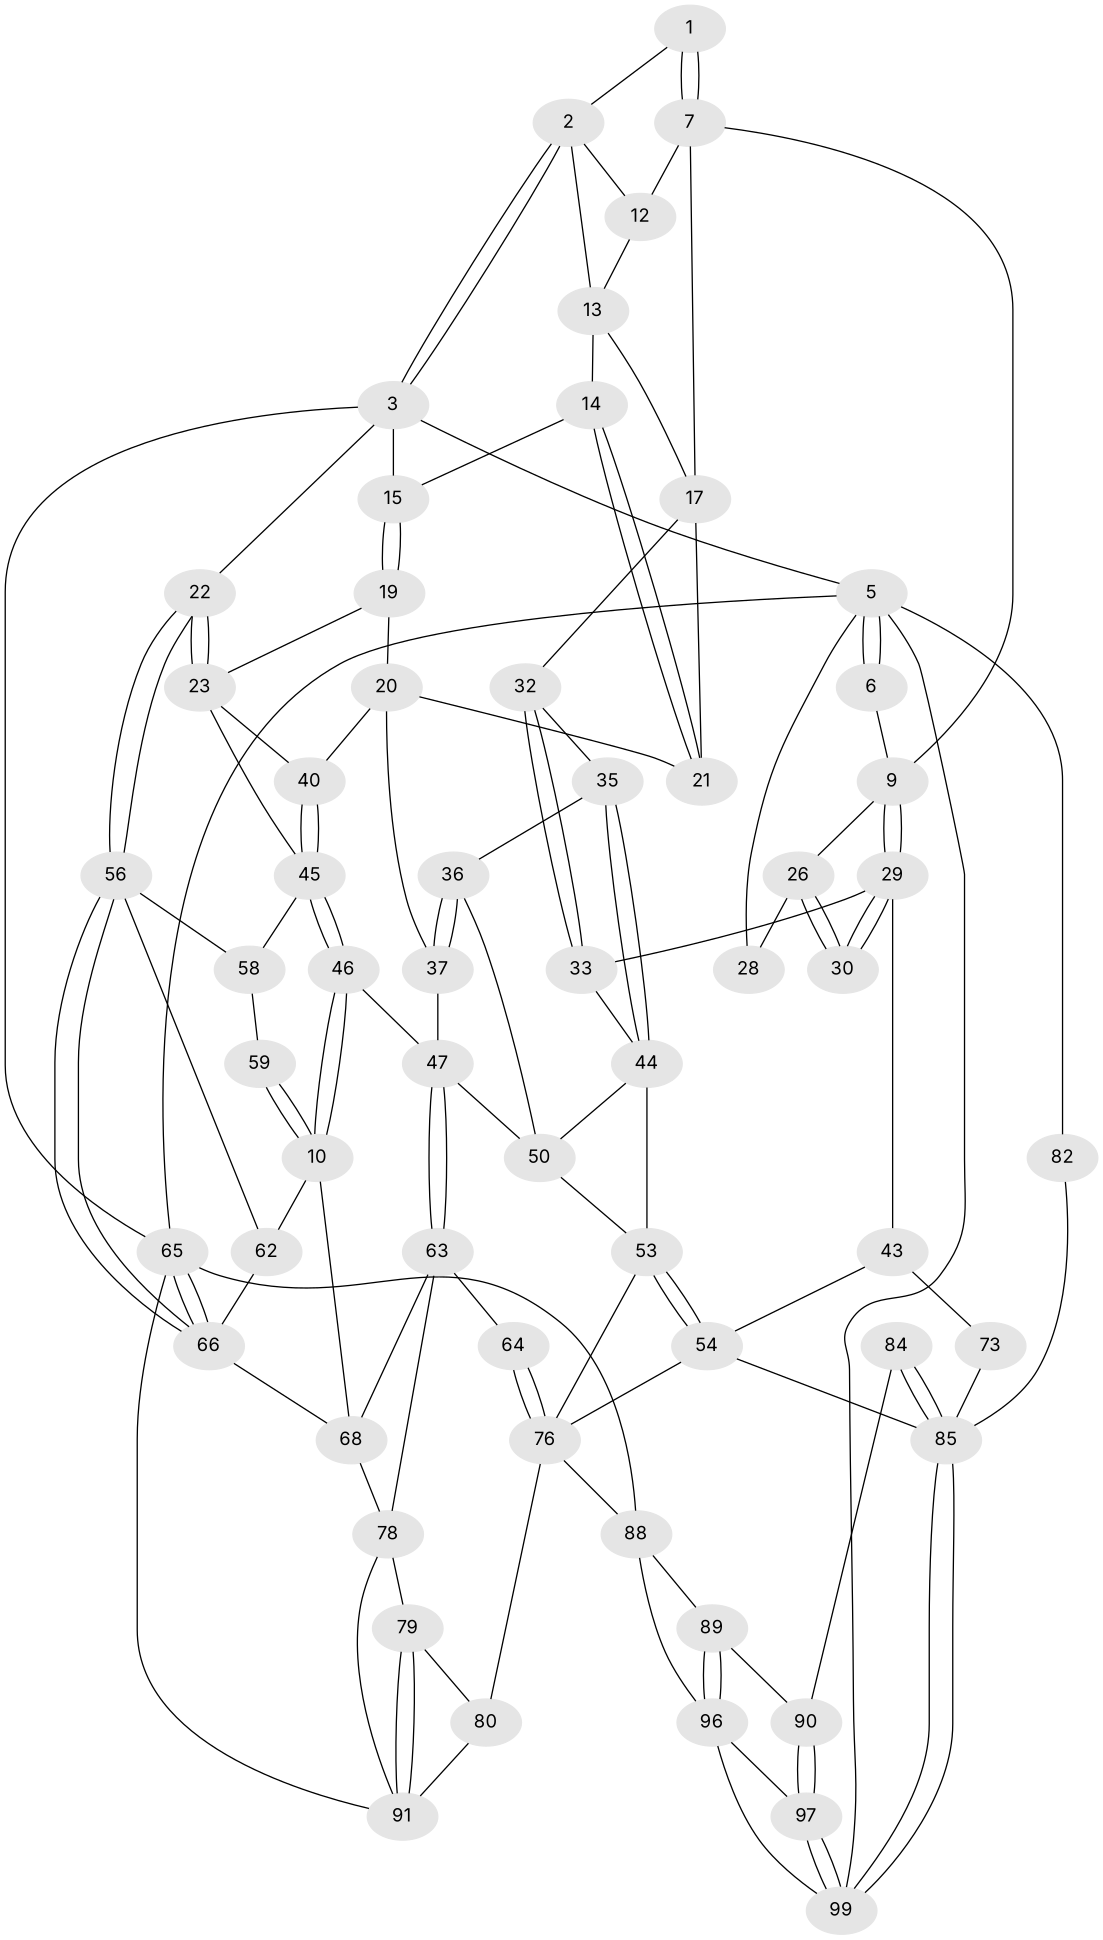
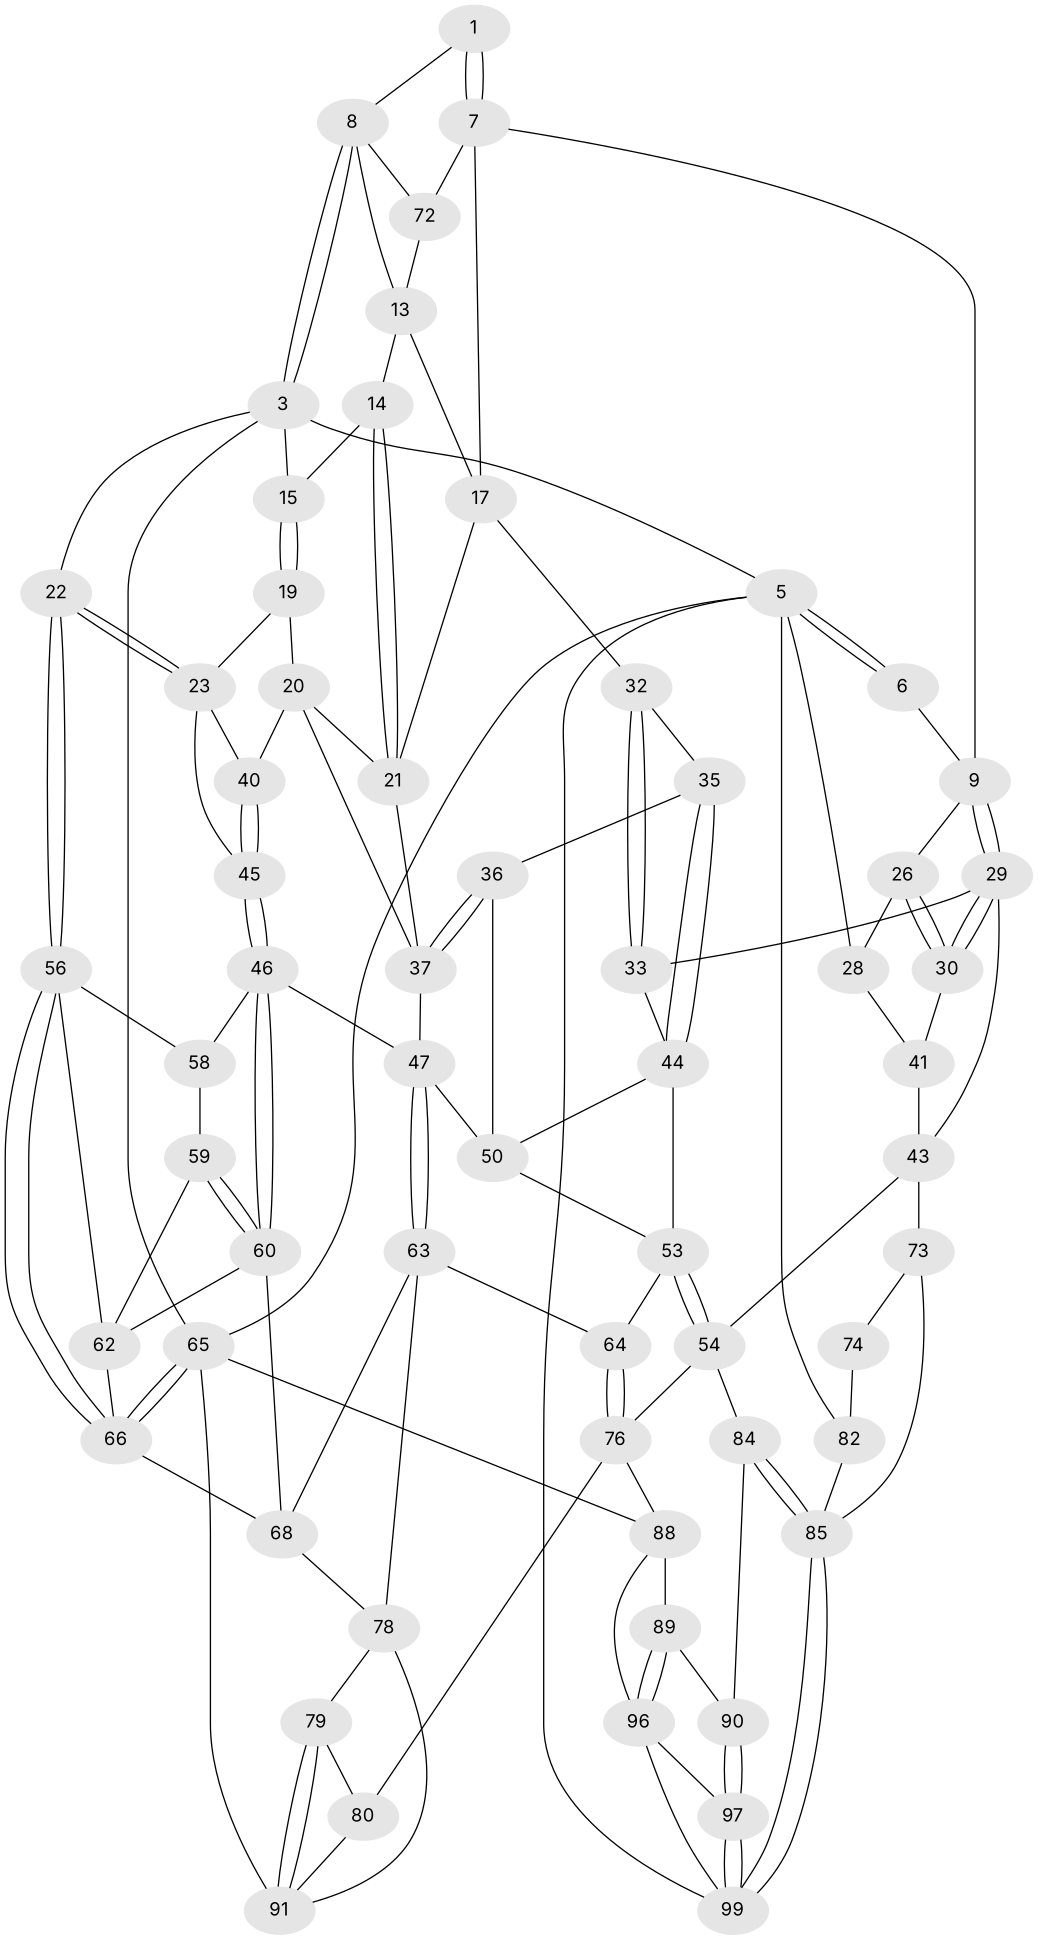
node "2": label "2" -> "8"
node "12": label "12" -> "72"
edge "21" -- "37": added
edge "45" -- "58": now "46" -- "58"
node "41": added
node "10": label "10" -> "60"
edge "59" -- "62": added
edge "53" -- "76": now "53" -- "64"
node "74": added
edge "54" -- "85": now "54" -- "84"
